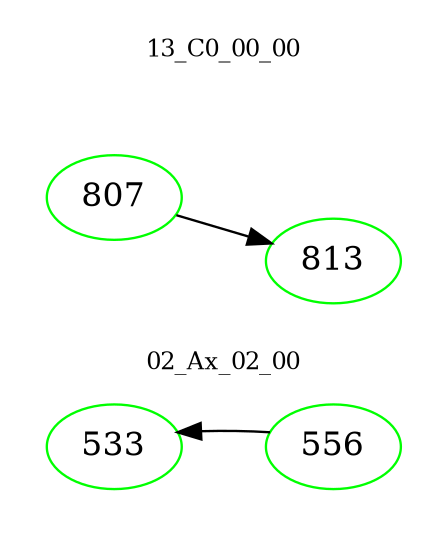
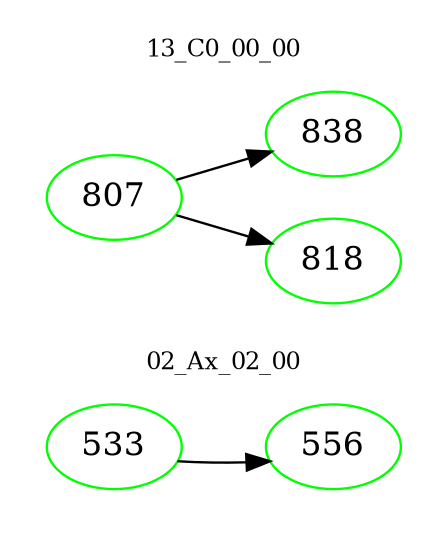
node "838": added
node "813": label "813" -> "818"
edge "556" -> "533": reversed
